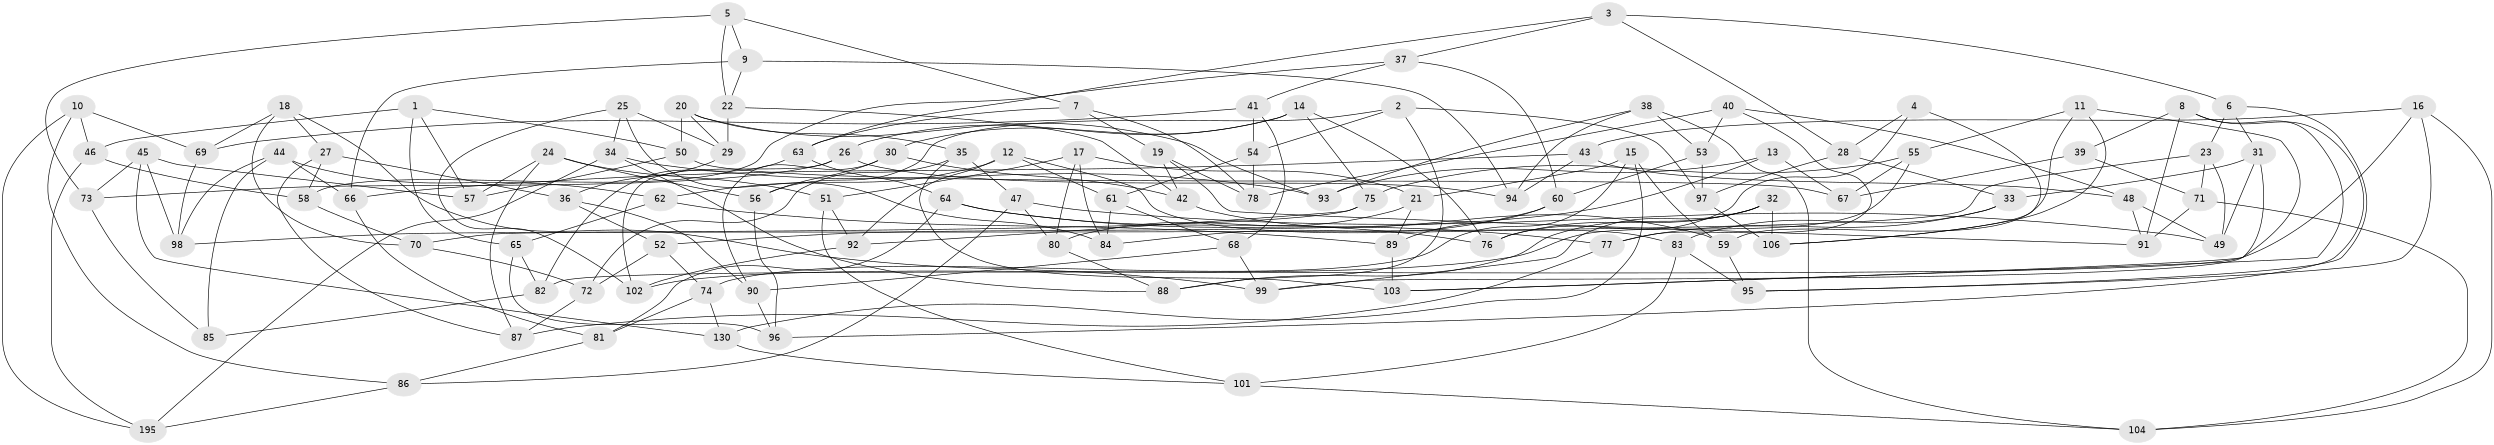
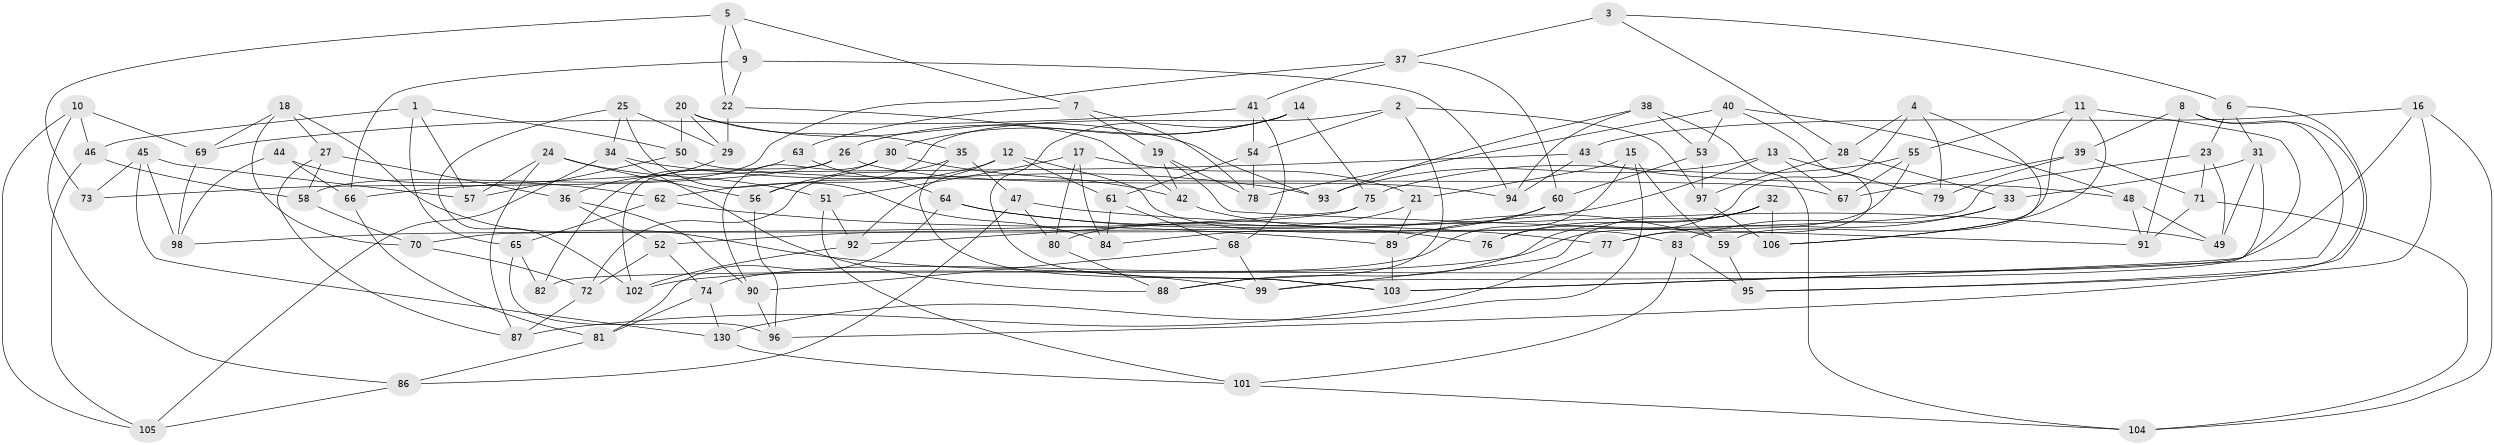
edge "3" -- "63": removed
edge "14" -- "76": now "14" -- "103"
node "79": added
node "85": removed
node "195": label "195" -> "105"
